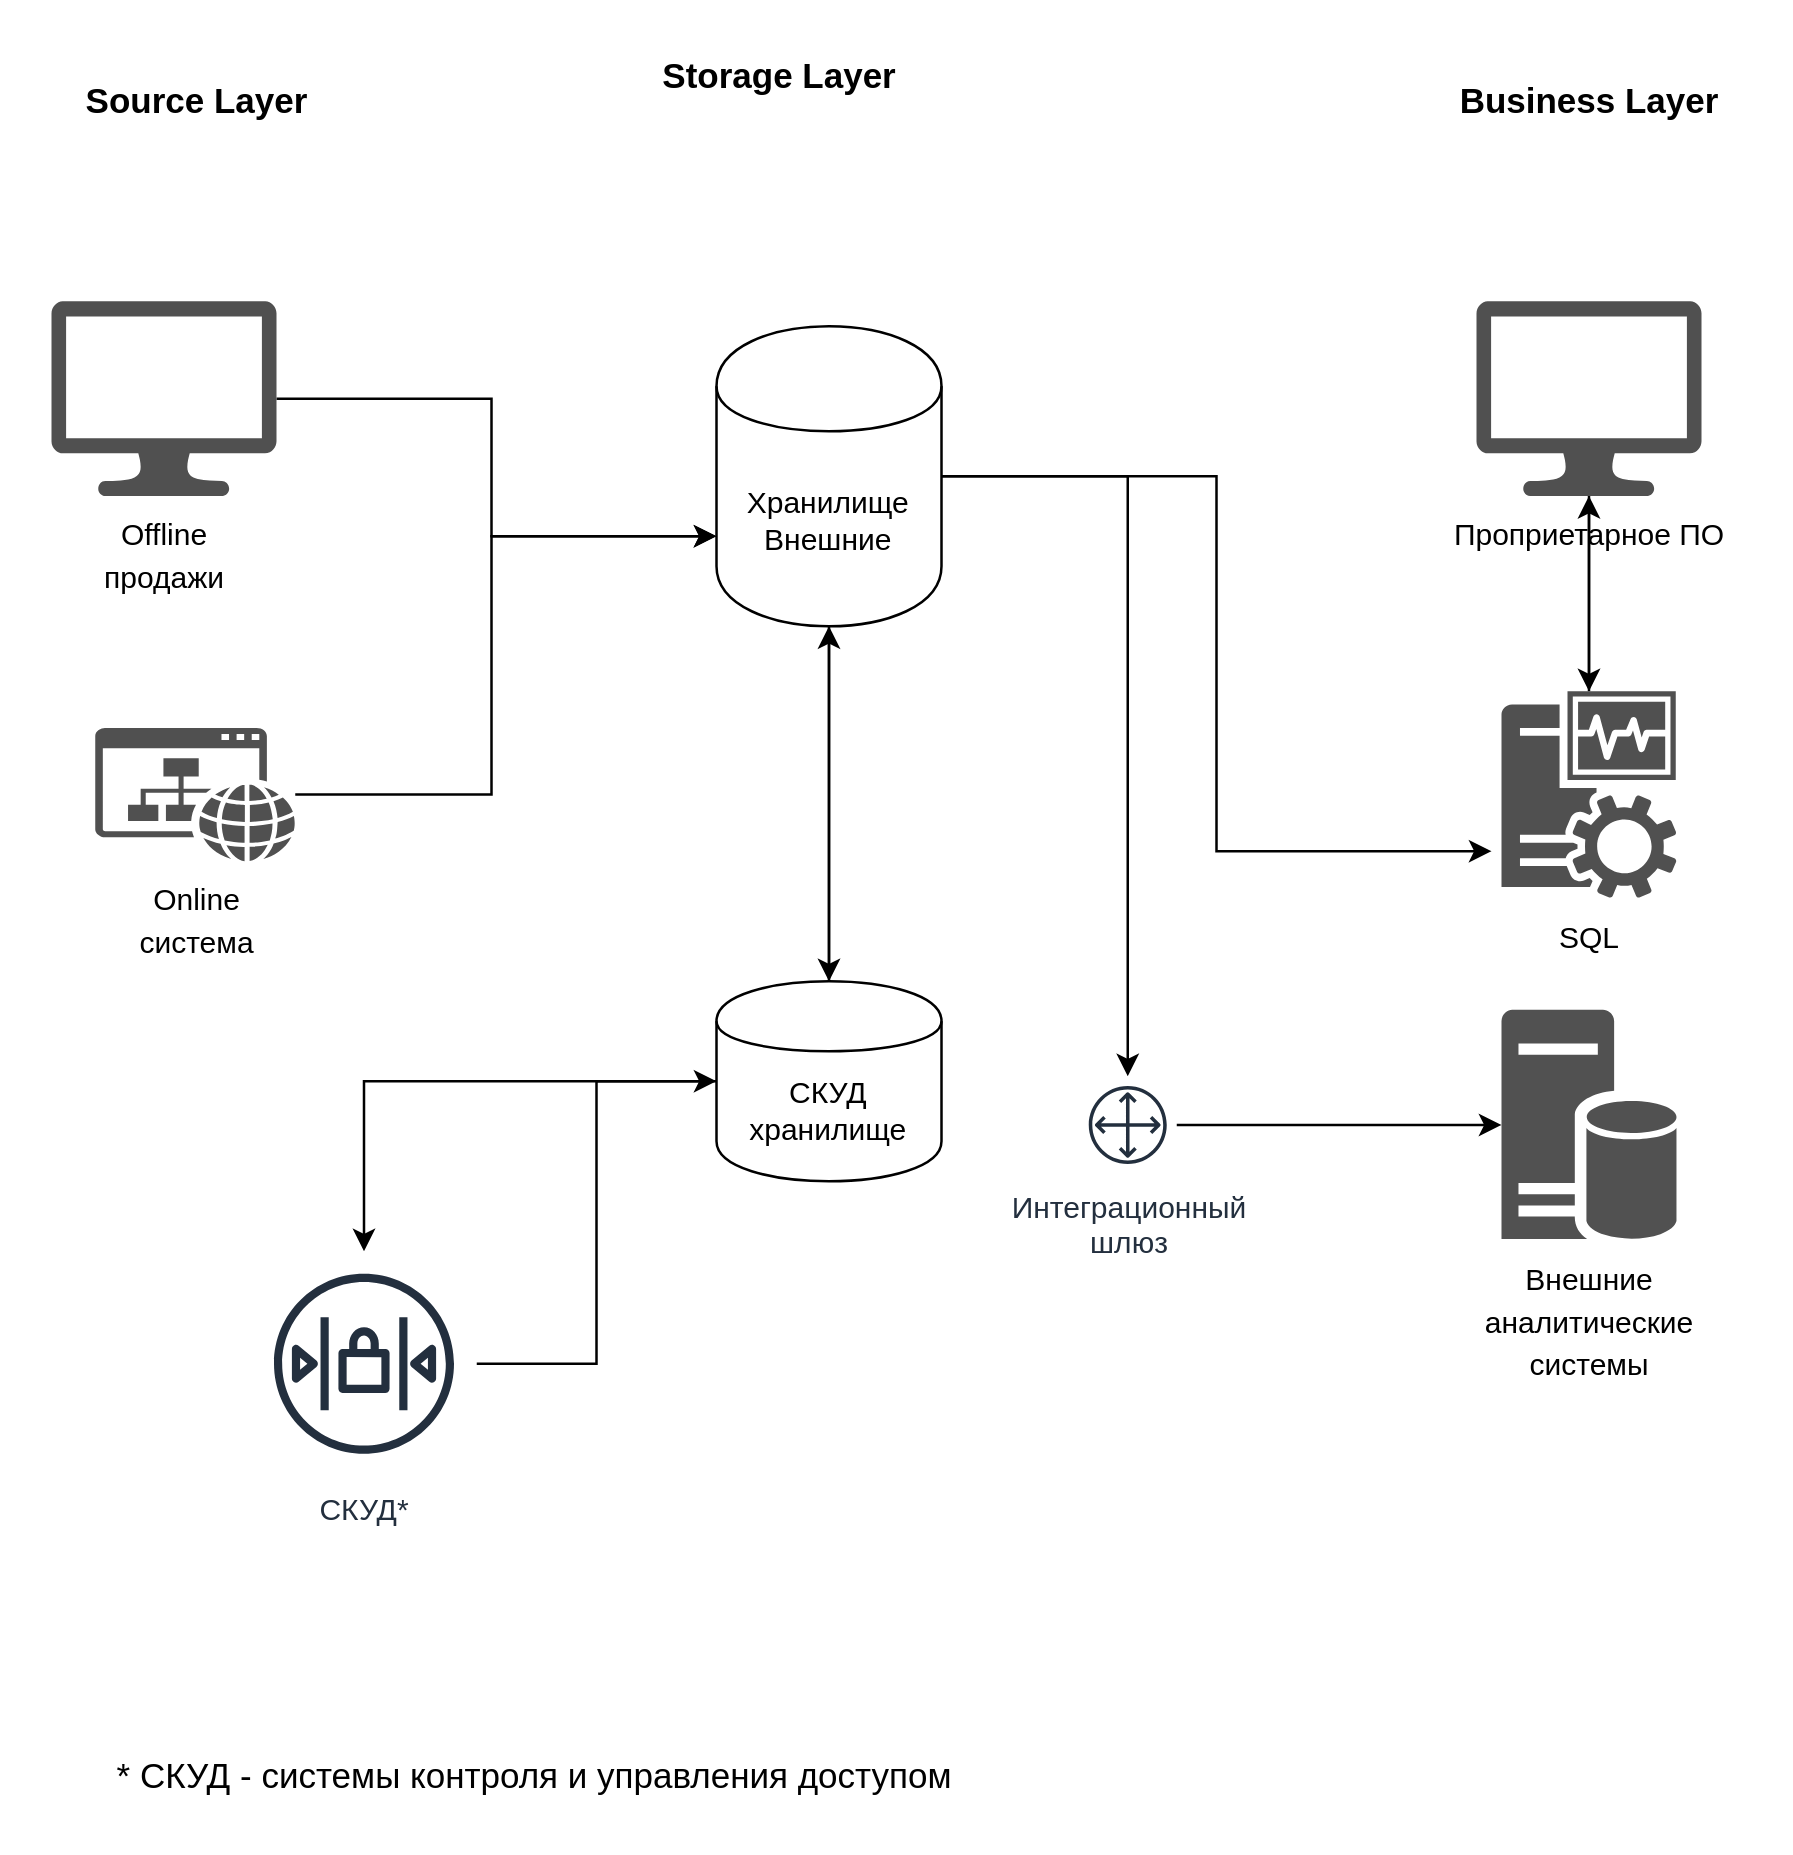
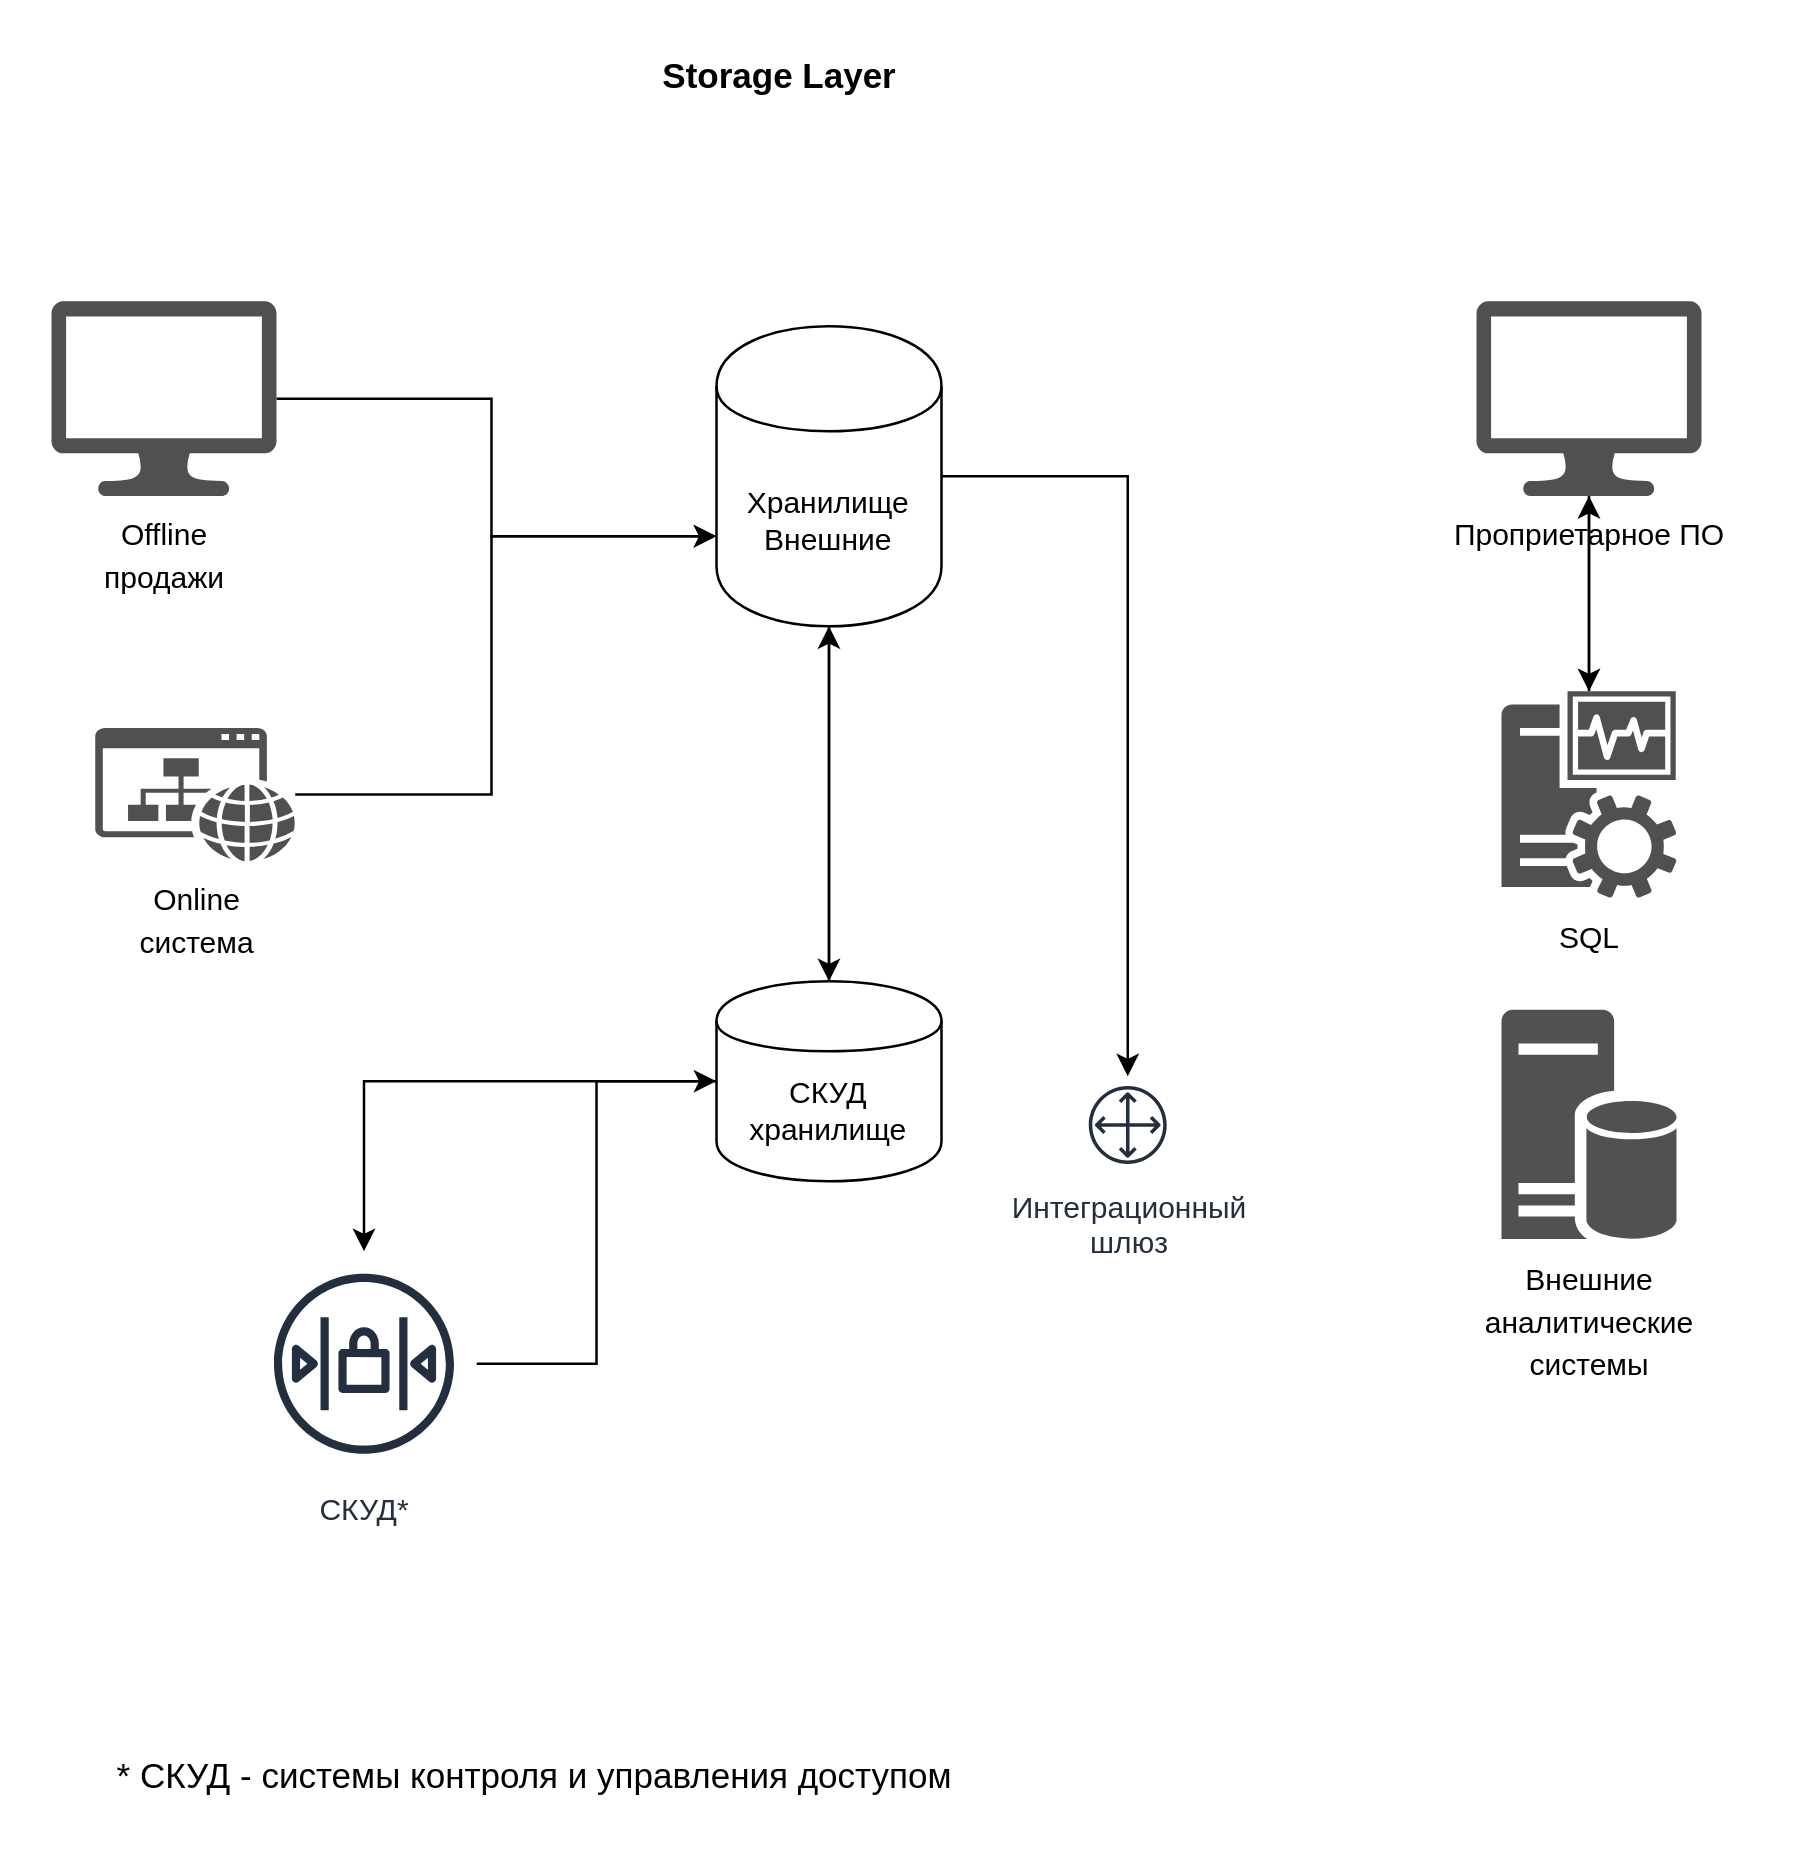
node "Source Layer": removed
node "Business Layer": removed
edge "Хранилище Внешние" -> "SQL": removed
edge "Интеграционный шлюз" -> "Внешние аналитические системы": removed
